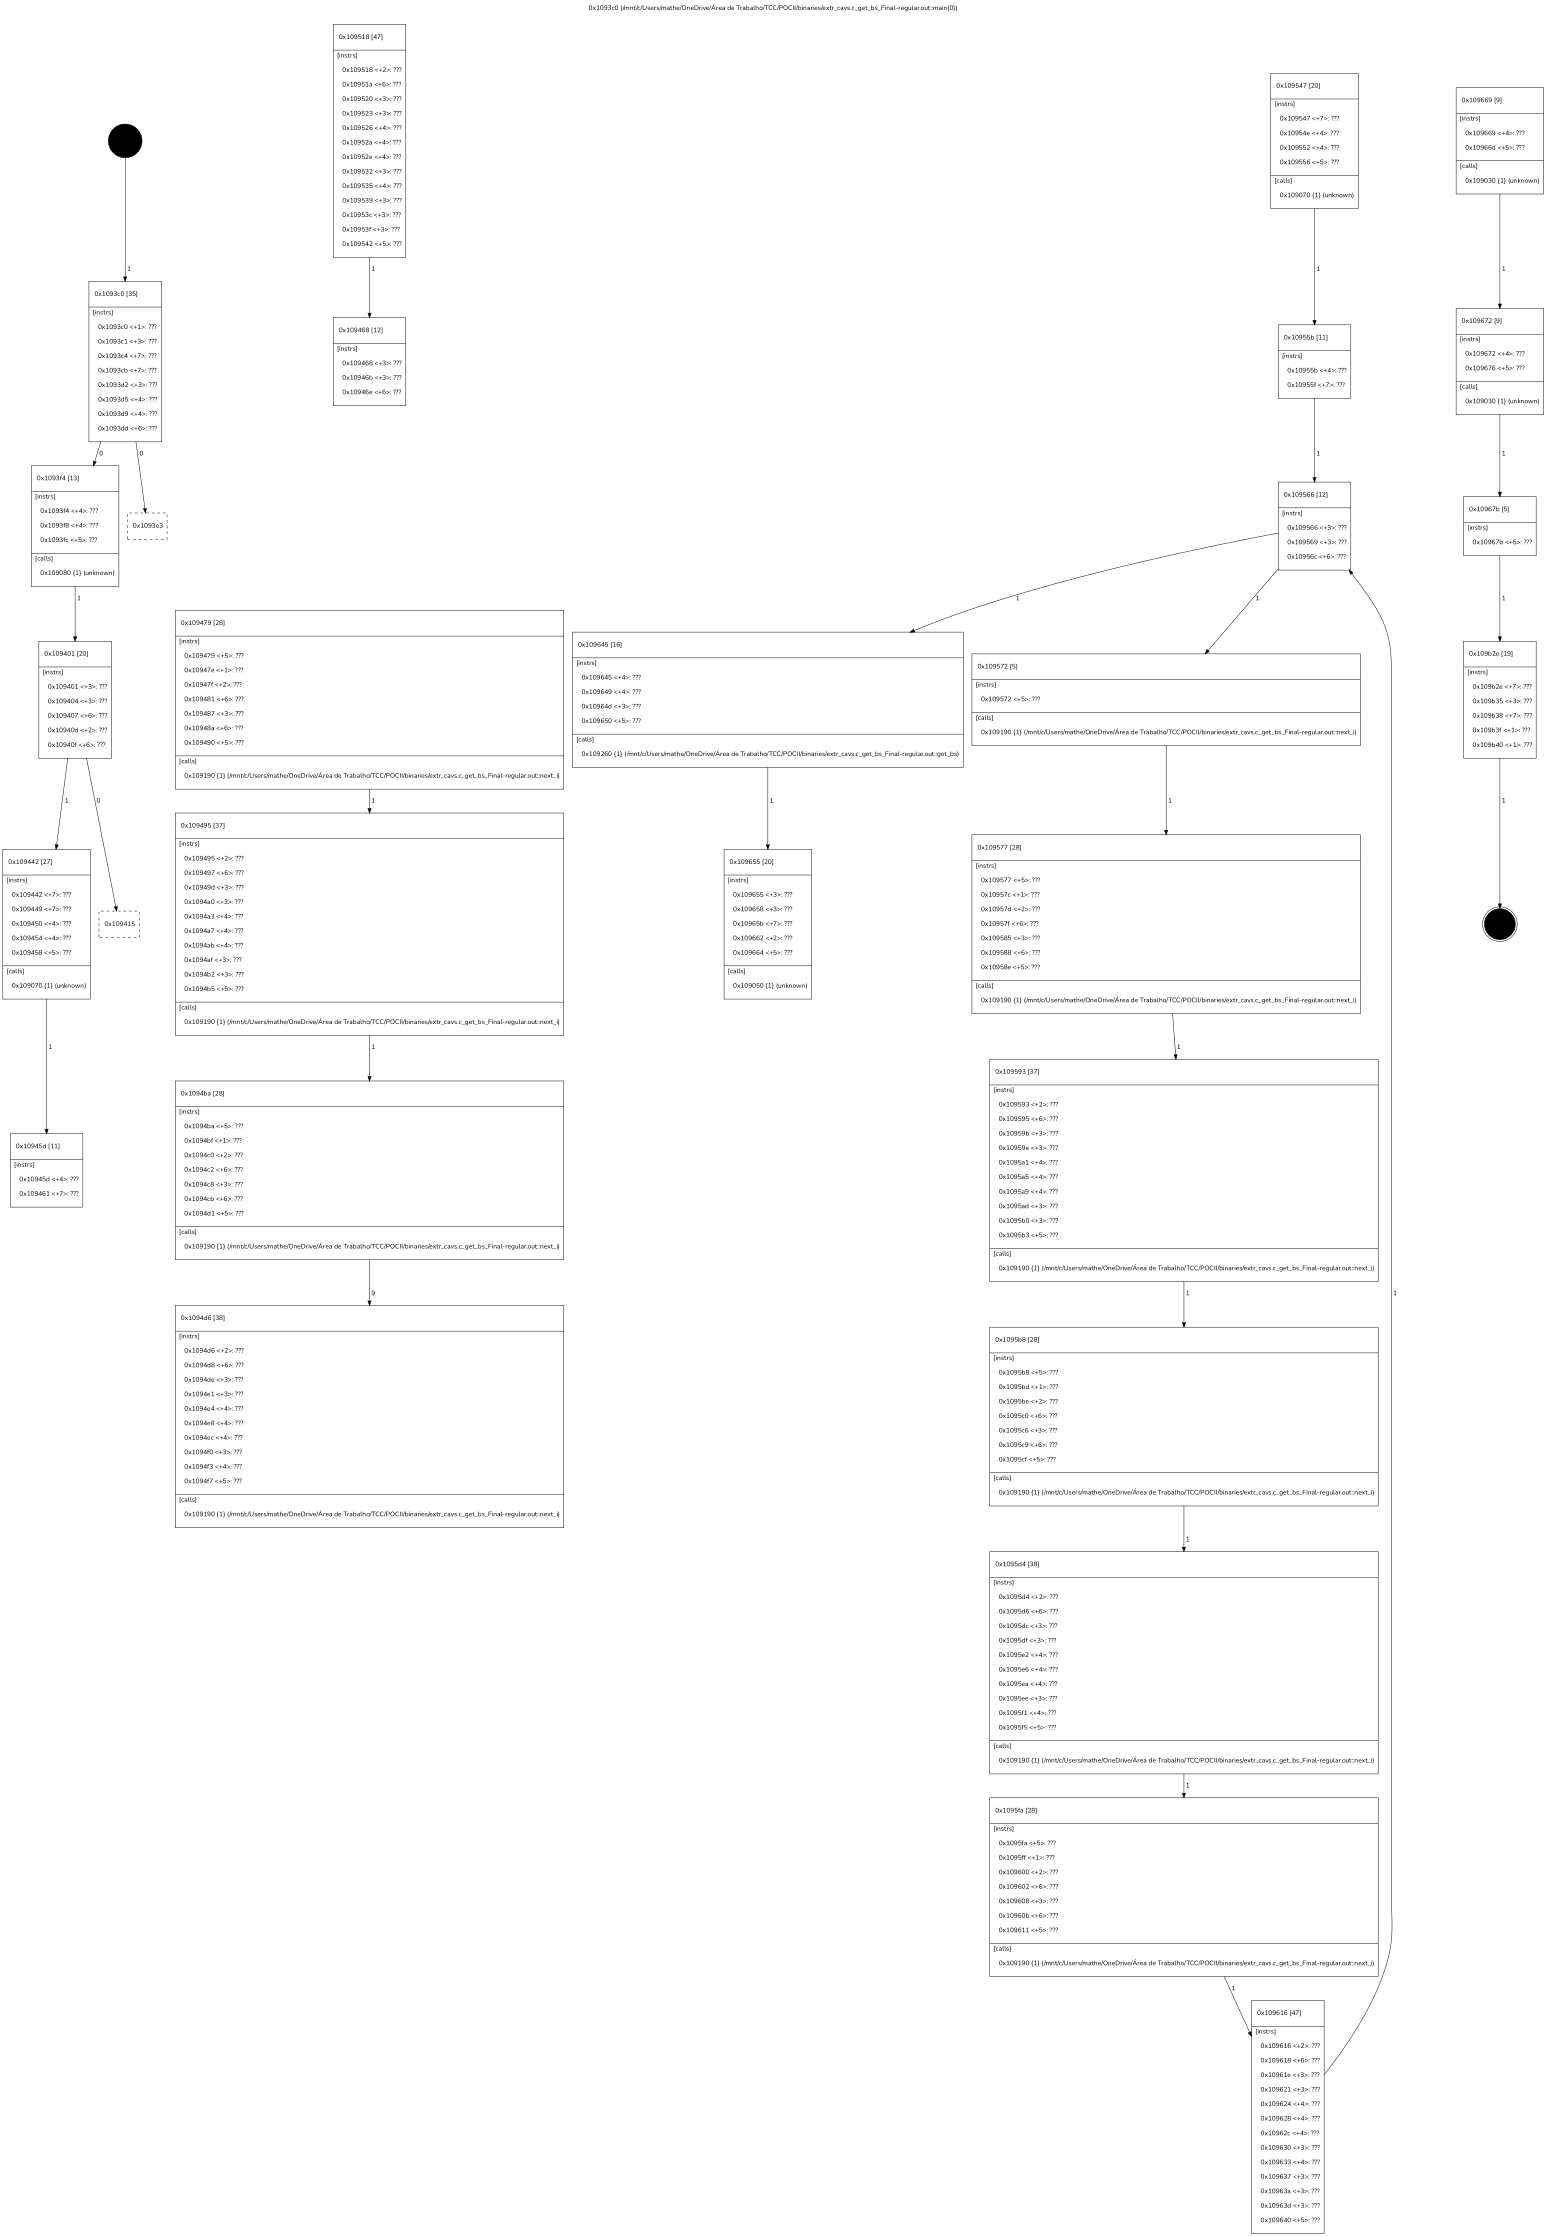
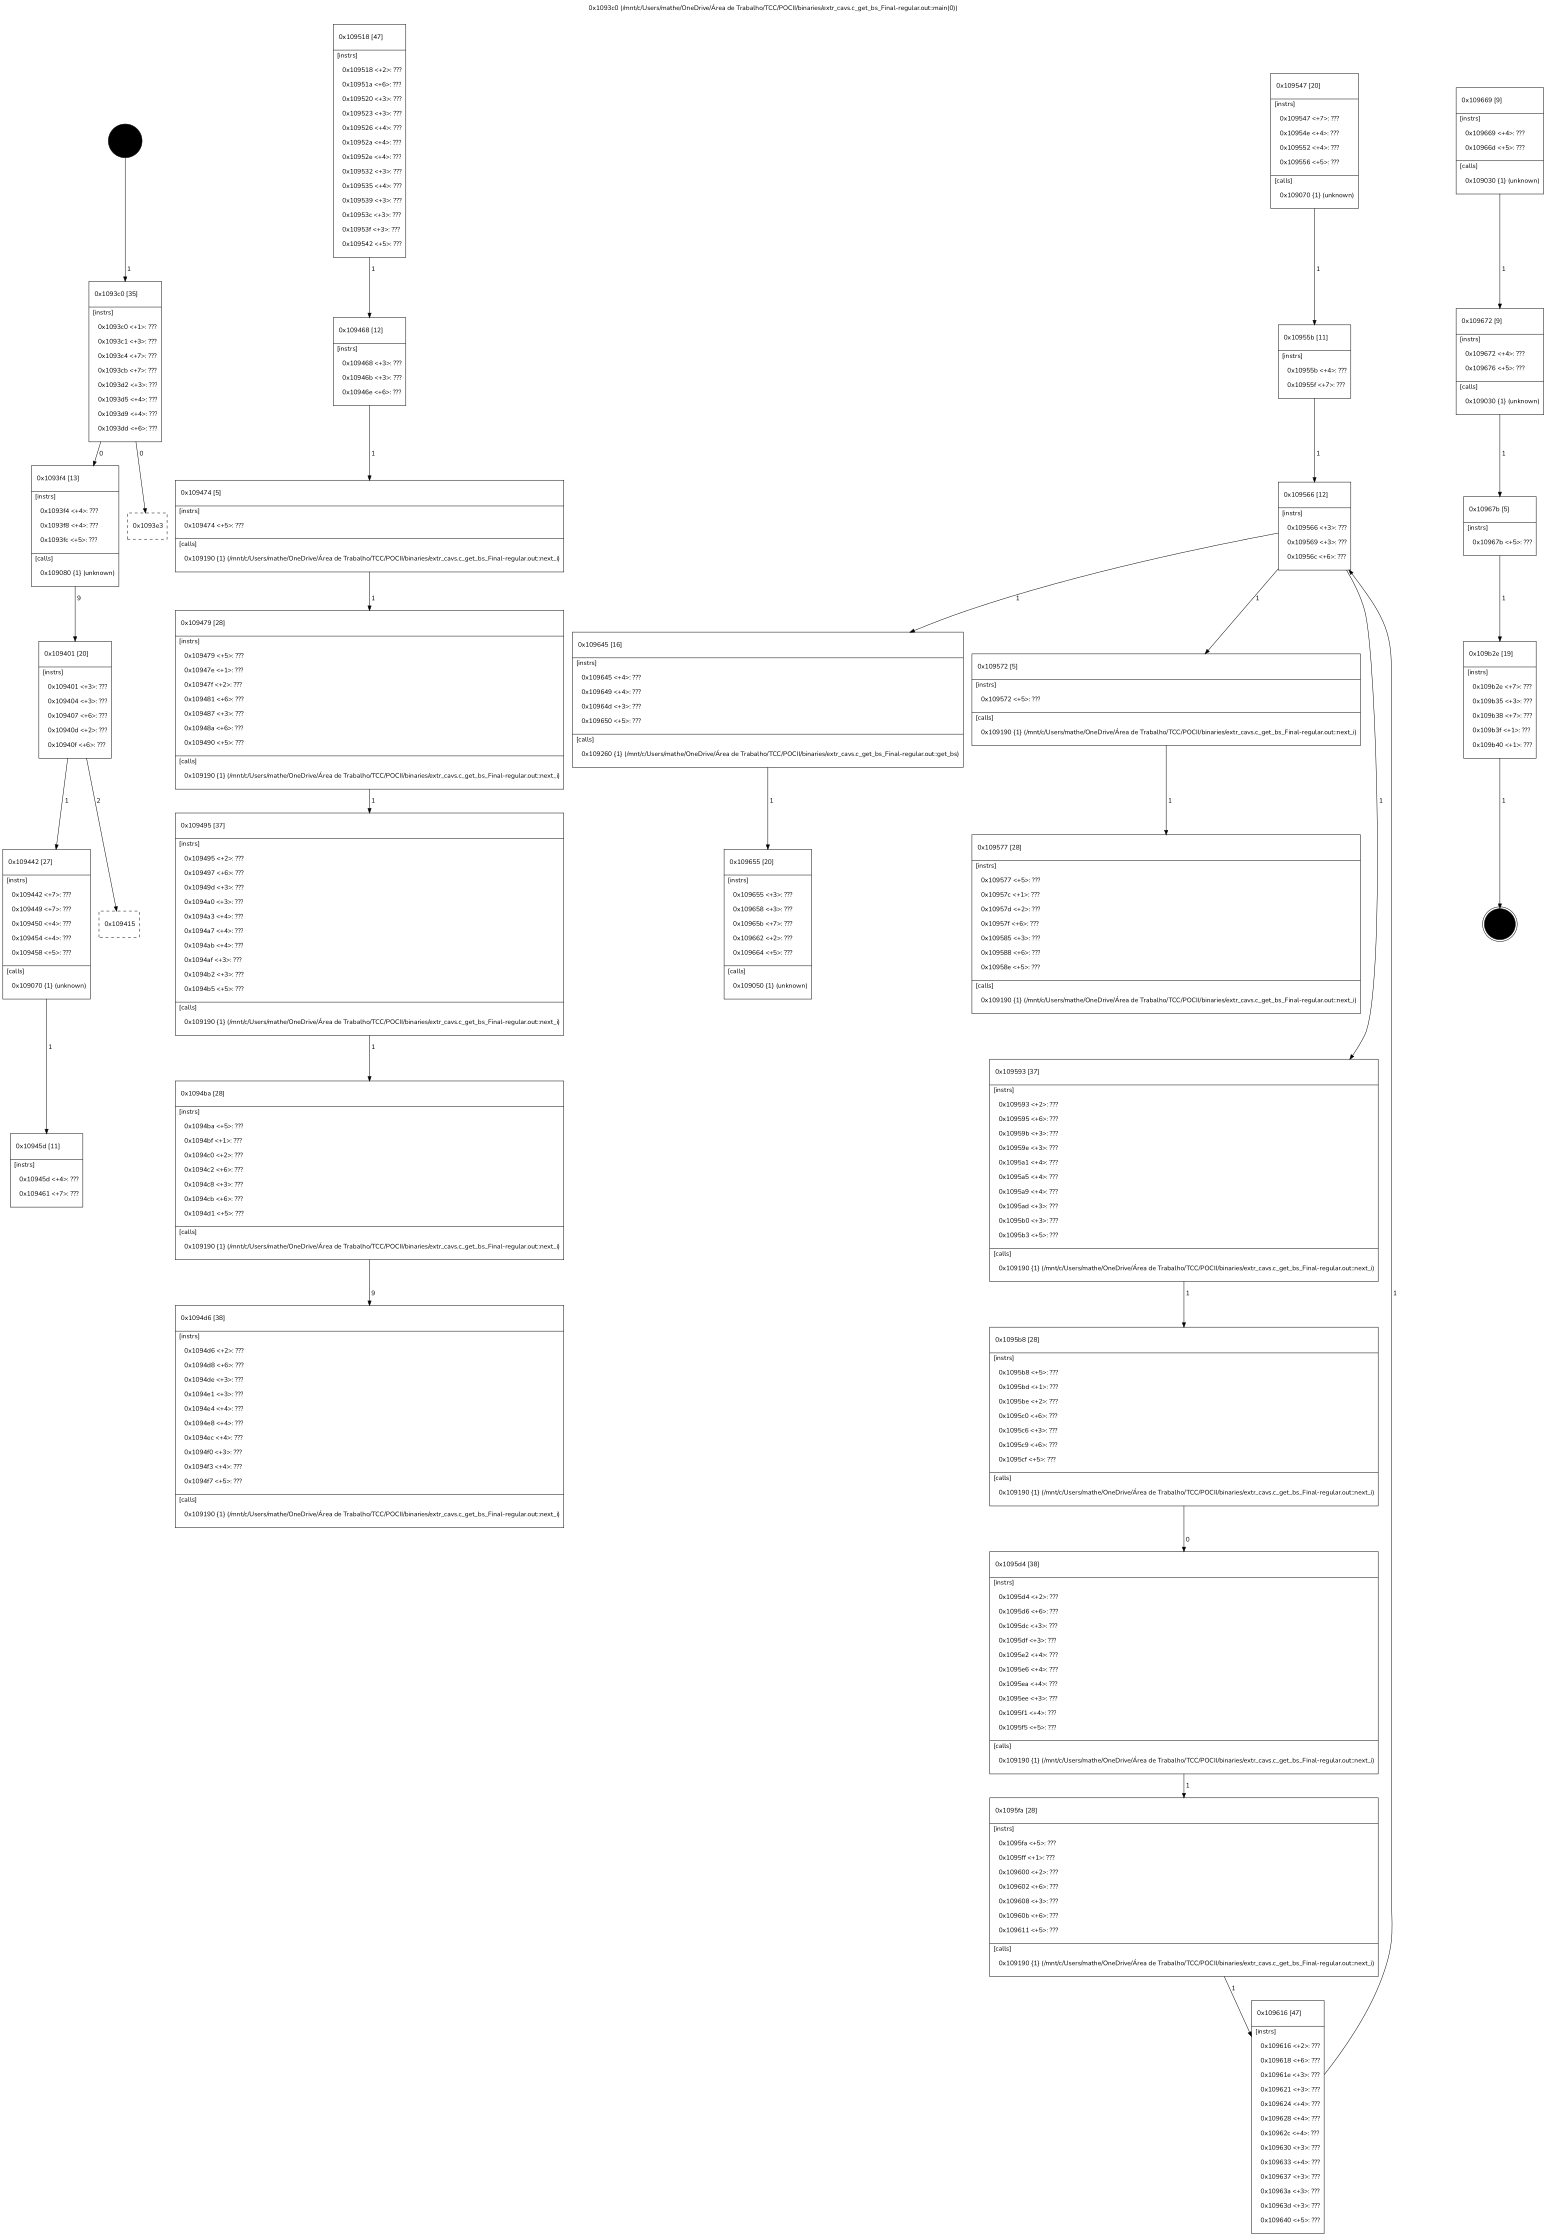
node "0x109474 [5]": added
edge "0x1093f4 [13]" -> "0x109401 [20]": label " 1" -> " 9"
edge "0x109401 [20]" -> "0x109415": label " 0" -> " 2"
edge "0x109577 [28]" -> "0x109593 [37]": now "0x109566 [12]" -> "0x109593 [37]"
edge "0x1095b8 [28]" -> "0x1095d4 [38]": label " 1" -> " 0"
